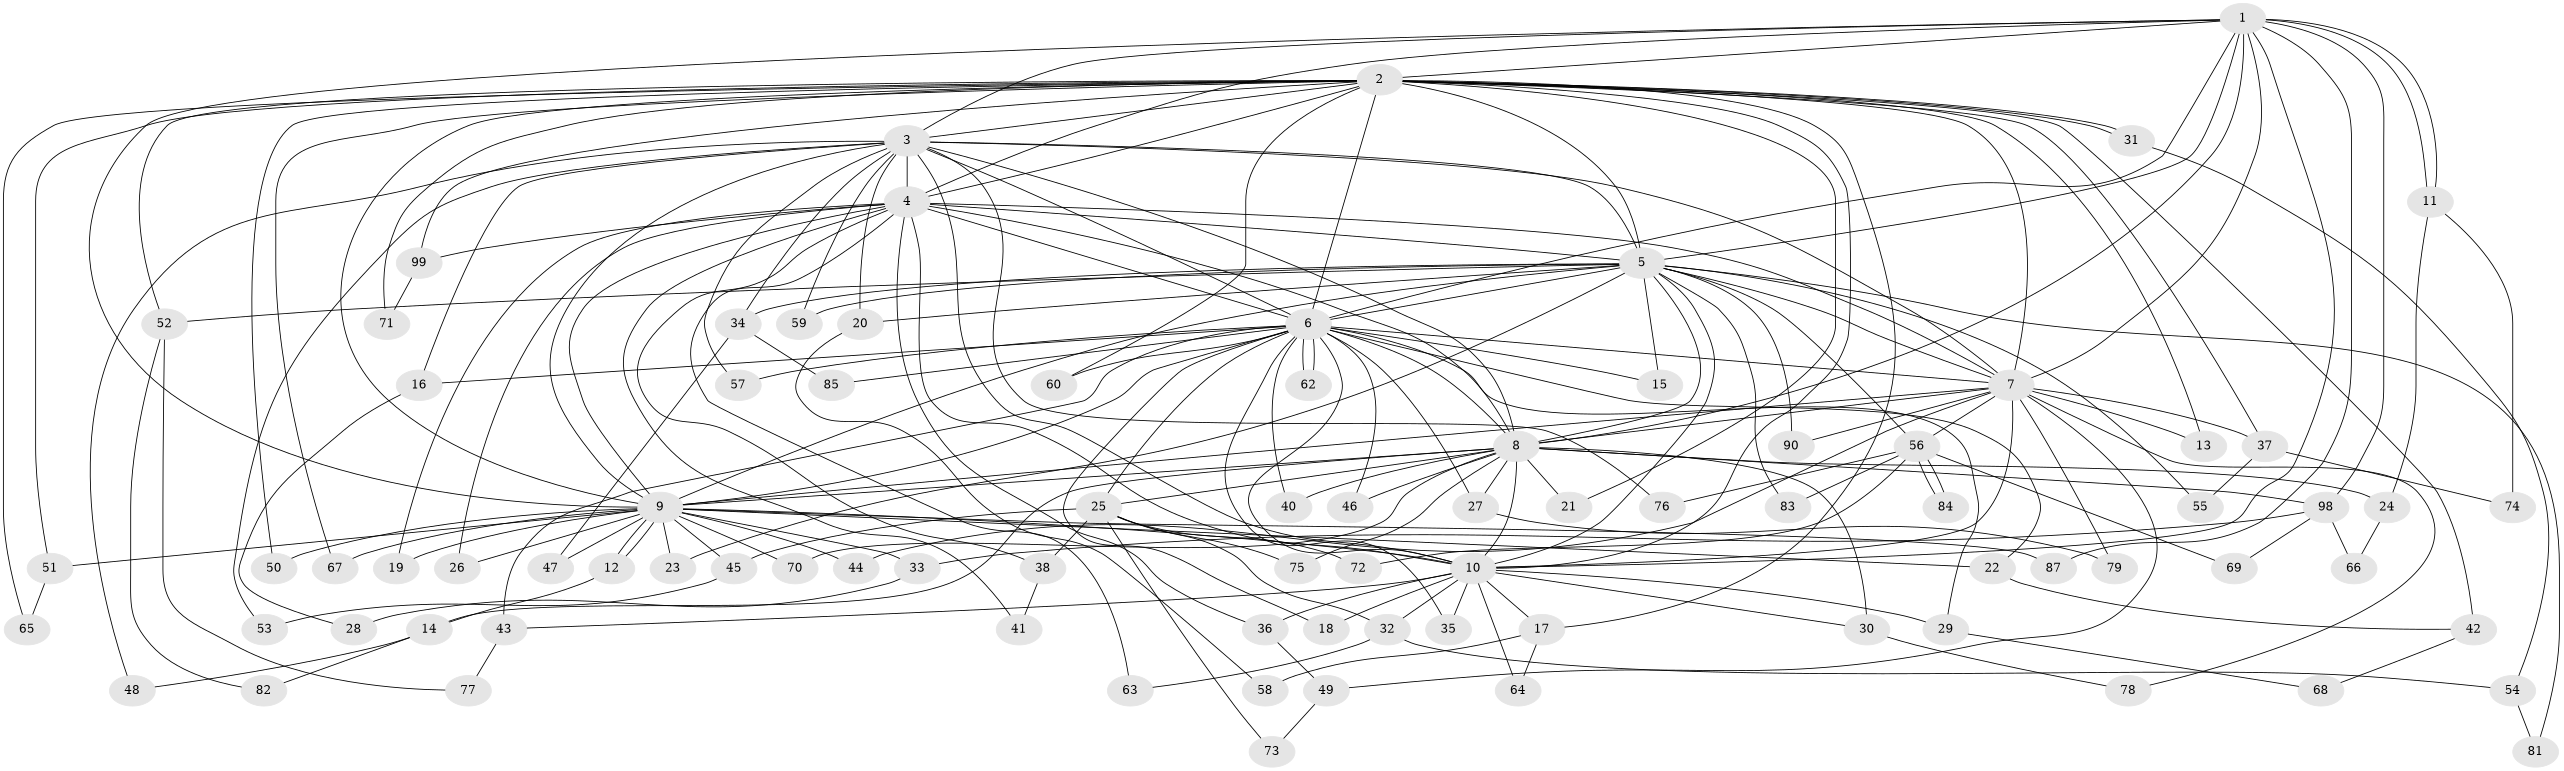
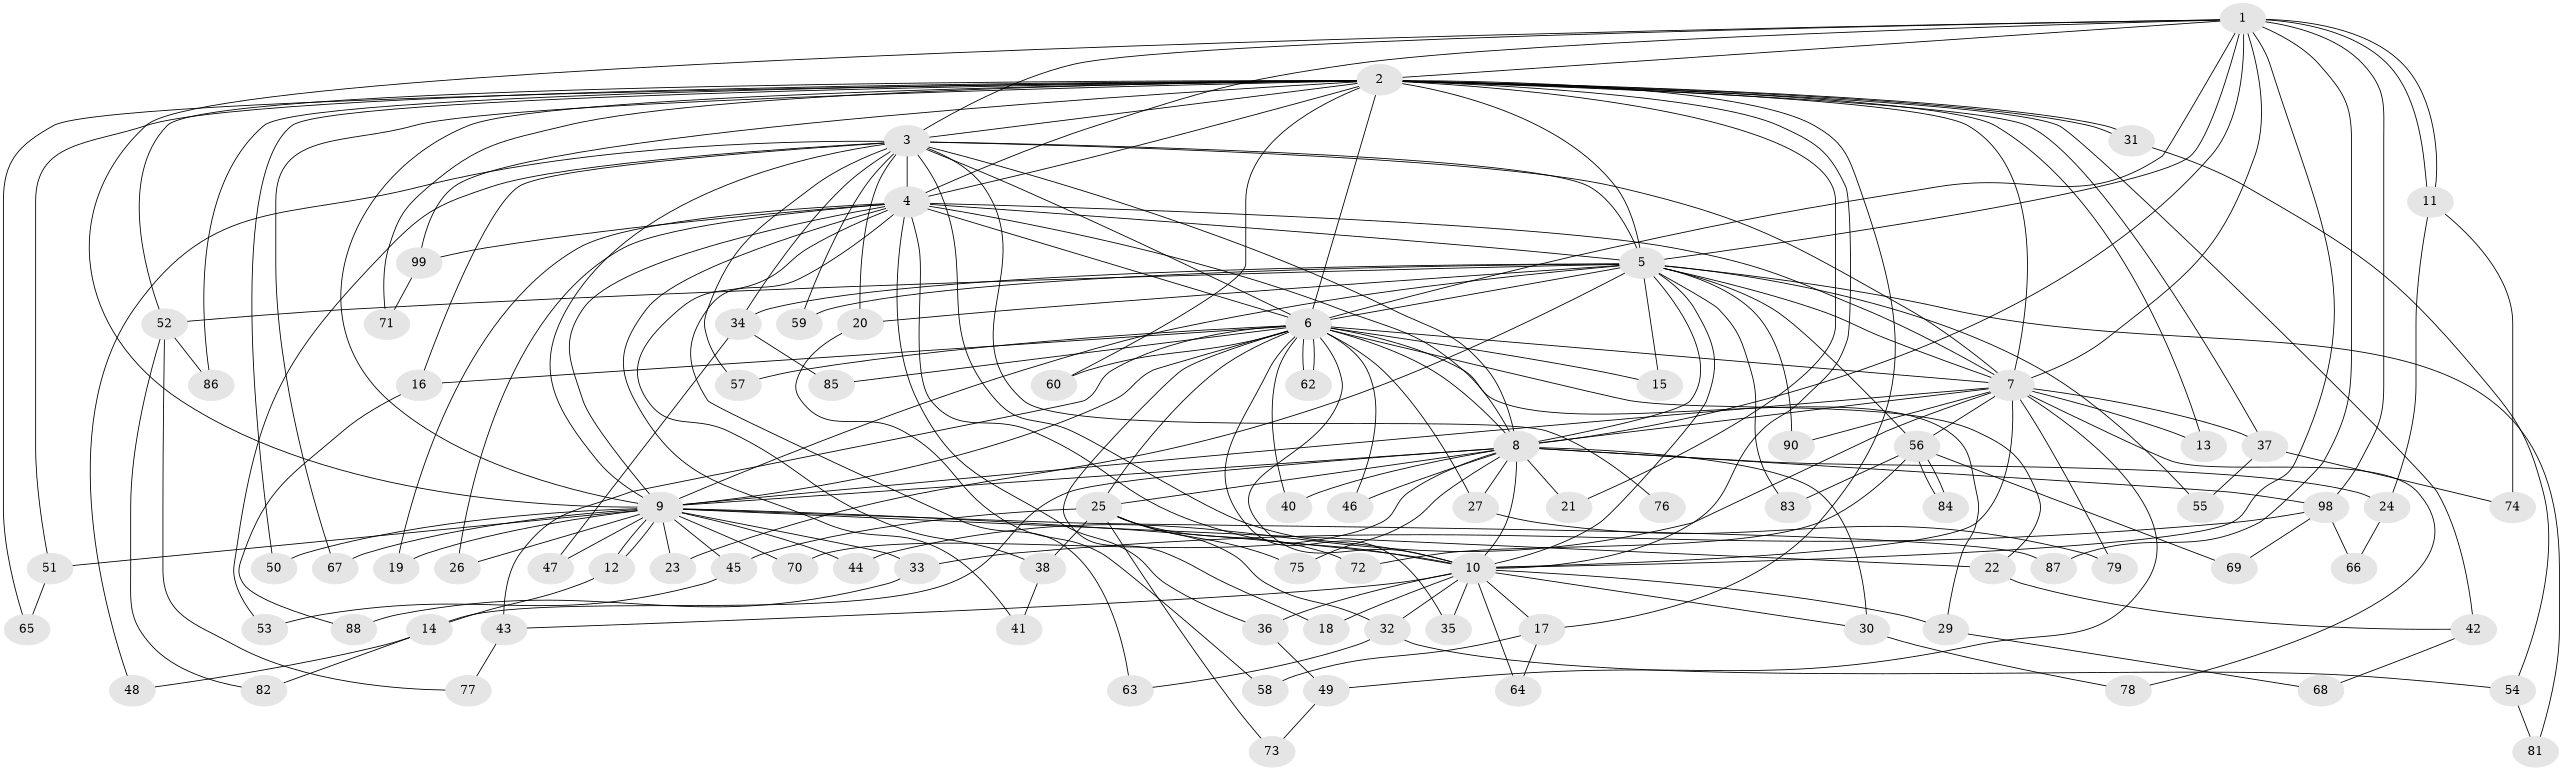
node "86": added
edge "56" -- "76": removed
node "28": label "28" -> "88"
